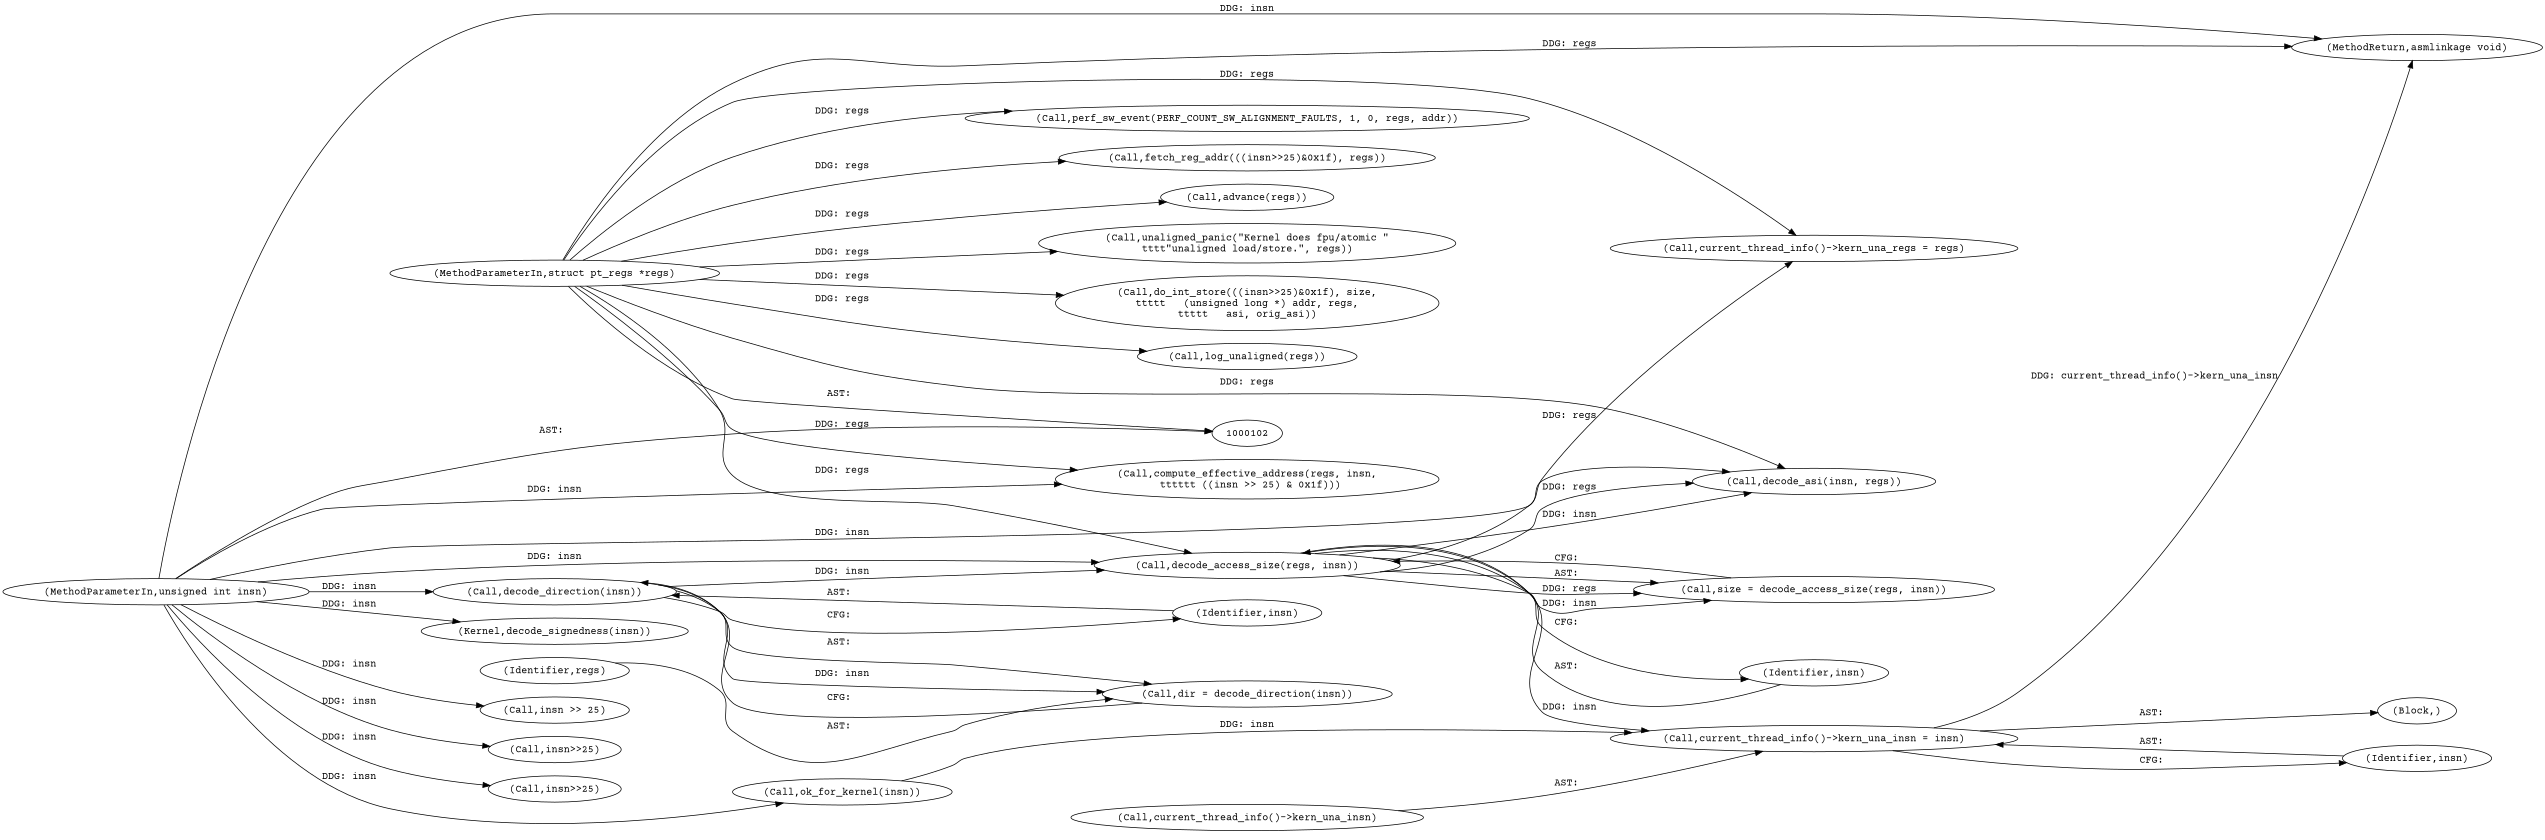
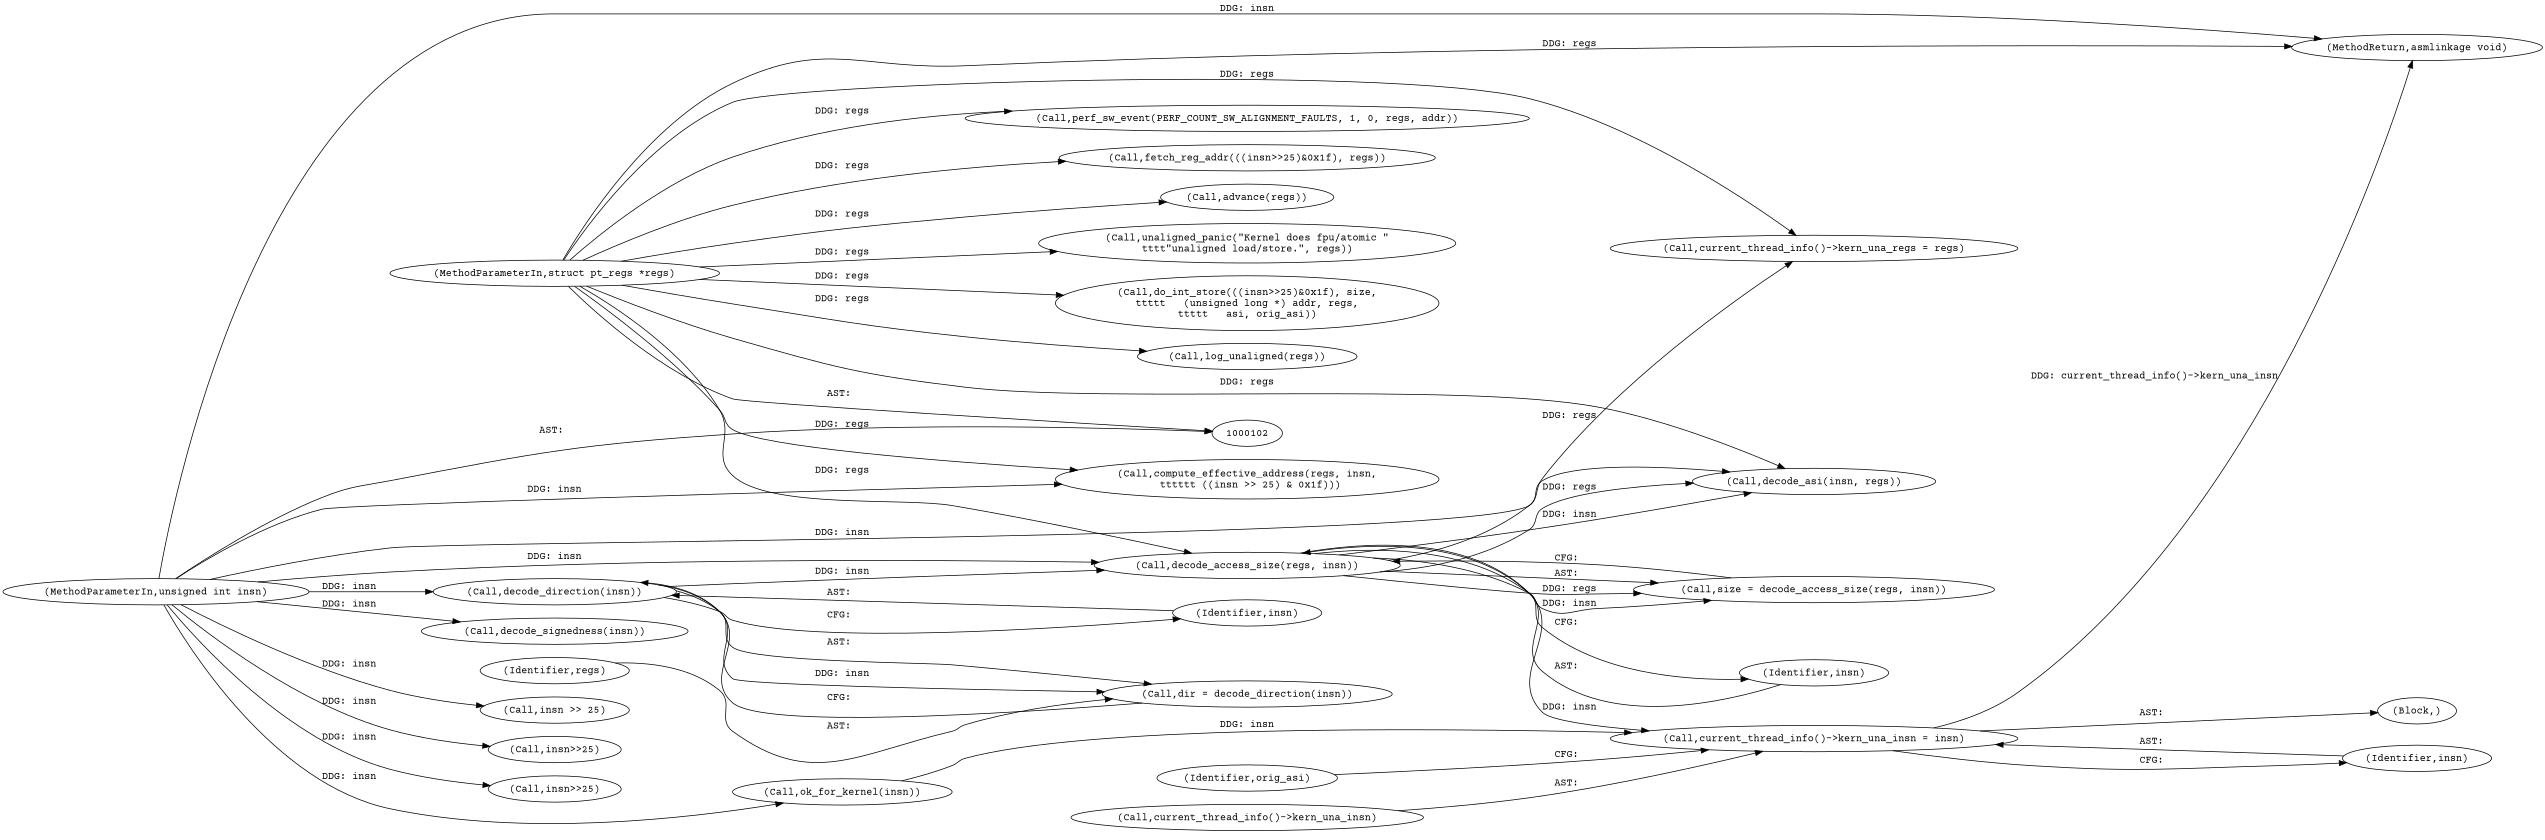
node "(Kernel,decode_signedness(insn))": label "(Kernel,decode_signedness(insn))" -> "(Call,decode_signedness(insn))"
node "(Identifier,orig_asi)": added
